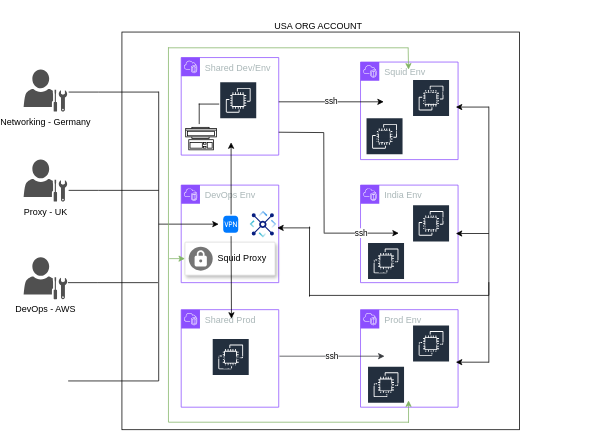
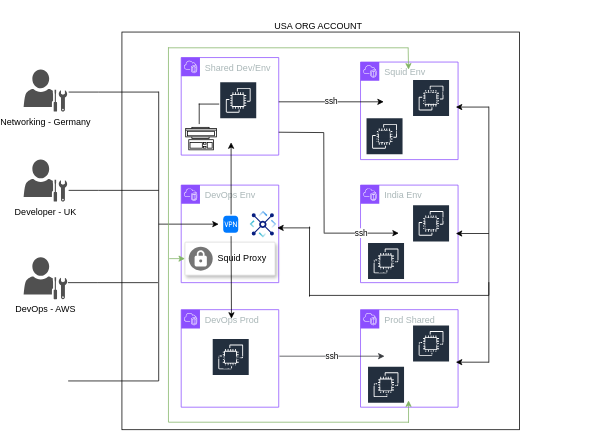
node "Proxy - UK": label "Proxy - UK" -> "Developer - UK"
node "Shared Prod": label "Shared Prod" -> "DevOps Prod"
node "Prod Env": label "Prod Env" -> "Prod Shared"
